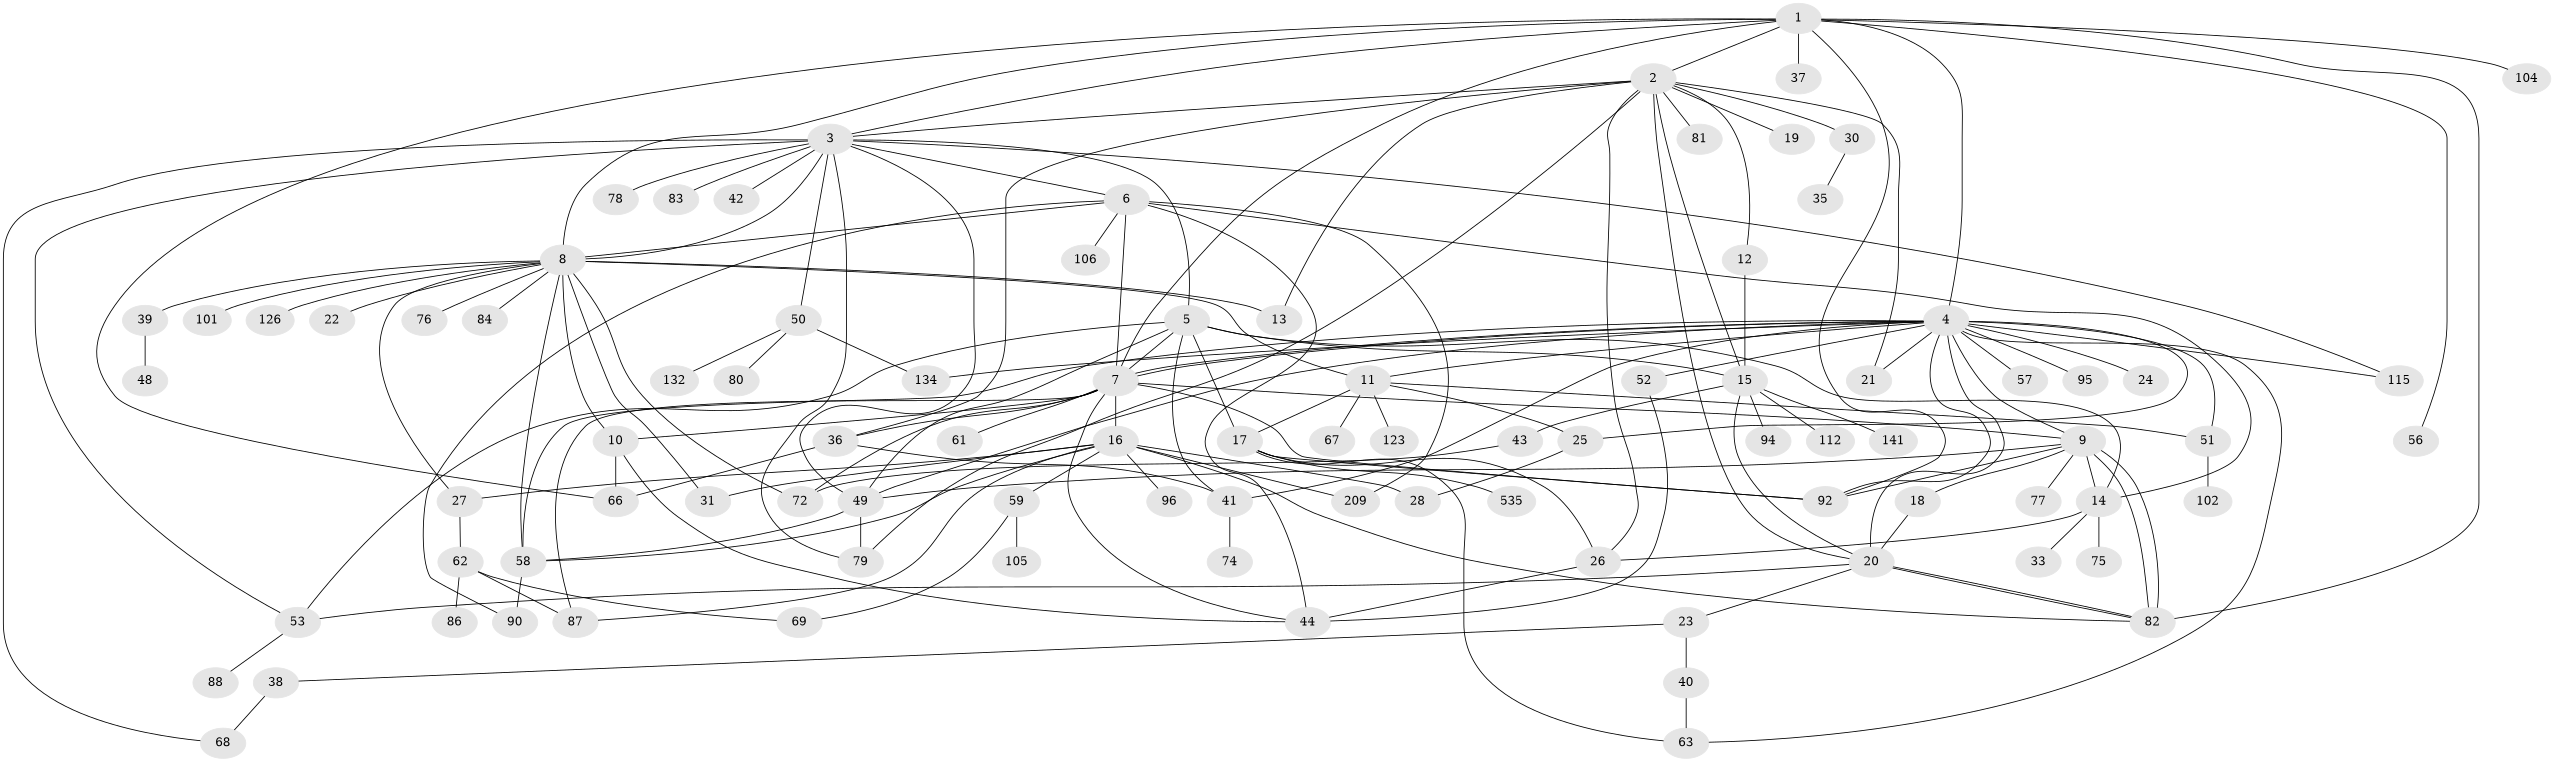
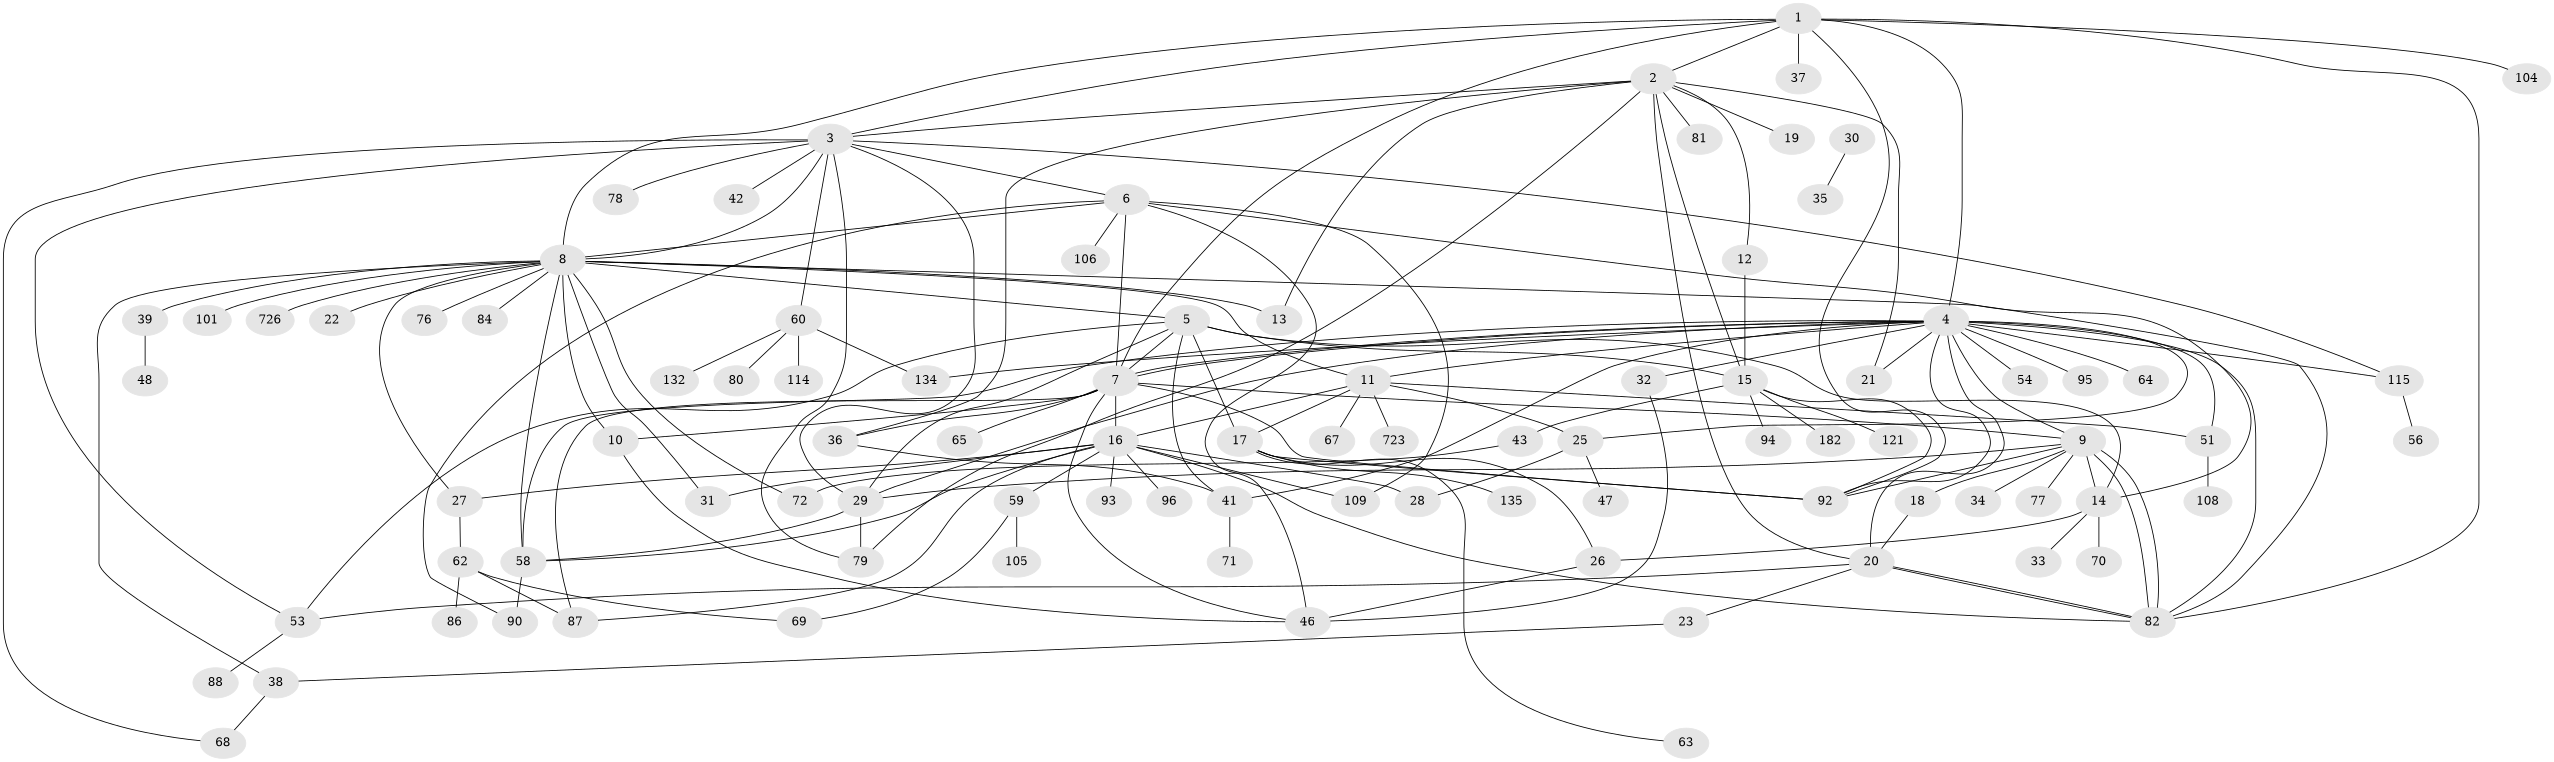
edge "1" -- "56": now "115" -- "56"
edge "2" -- "30": removed
edge "3" -- "5": now "8" -- "5"
node "83": removed
edge "8" -- "82": added
edge "2" -- "26": removed
edge "8" -- "38": added
node "126": label "126" -> "726"
node "50": label "50" -> "60"
node "114": added
node "52": label "52" -> "32"
node "57": label "57" -> "54"
node "24": label "24" -> "64"
edge "11" -- "16": added
edge "7" -- "72": removed
node "61": label "61" -> "65"
node "123": label "123" -> "723"
node "112": label "112" -> "182"
node "141": label "141" -> "121"
edge "15" -- "20": now "15" -- "92"
node "66": removed
node "49": label "49" -> "29"
node "93": added
node "209": label "209" -> "109"
node "535": label "535" -> "135"
node "47": added
node "34": added
node "102": label "102" -> "108"
node "74": label "74" -> "71"
node "75": label "75" -> "70"
edge "4" -- "63": now "4" -- "82"
node "44": label "44" -> "46"
node "40": removed
